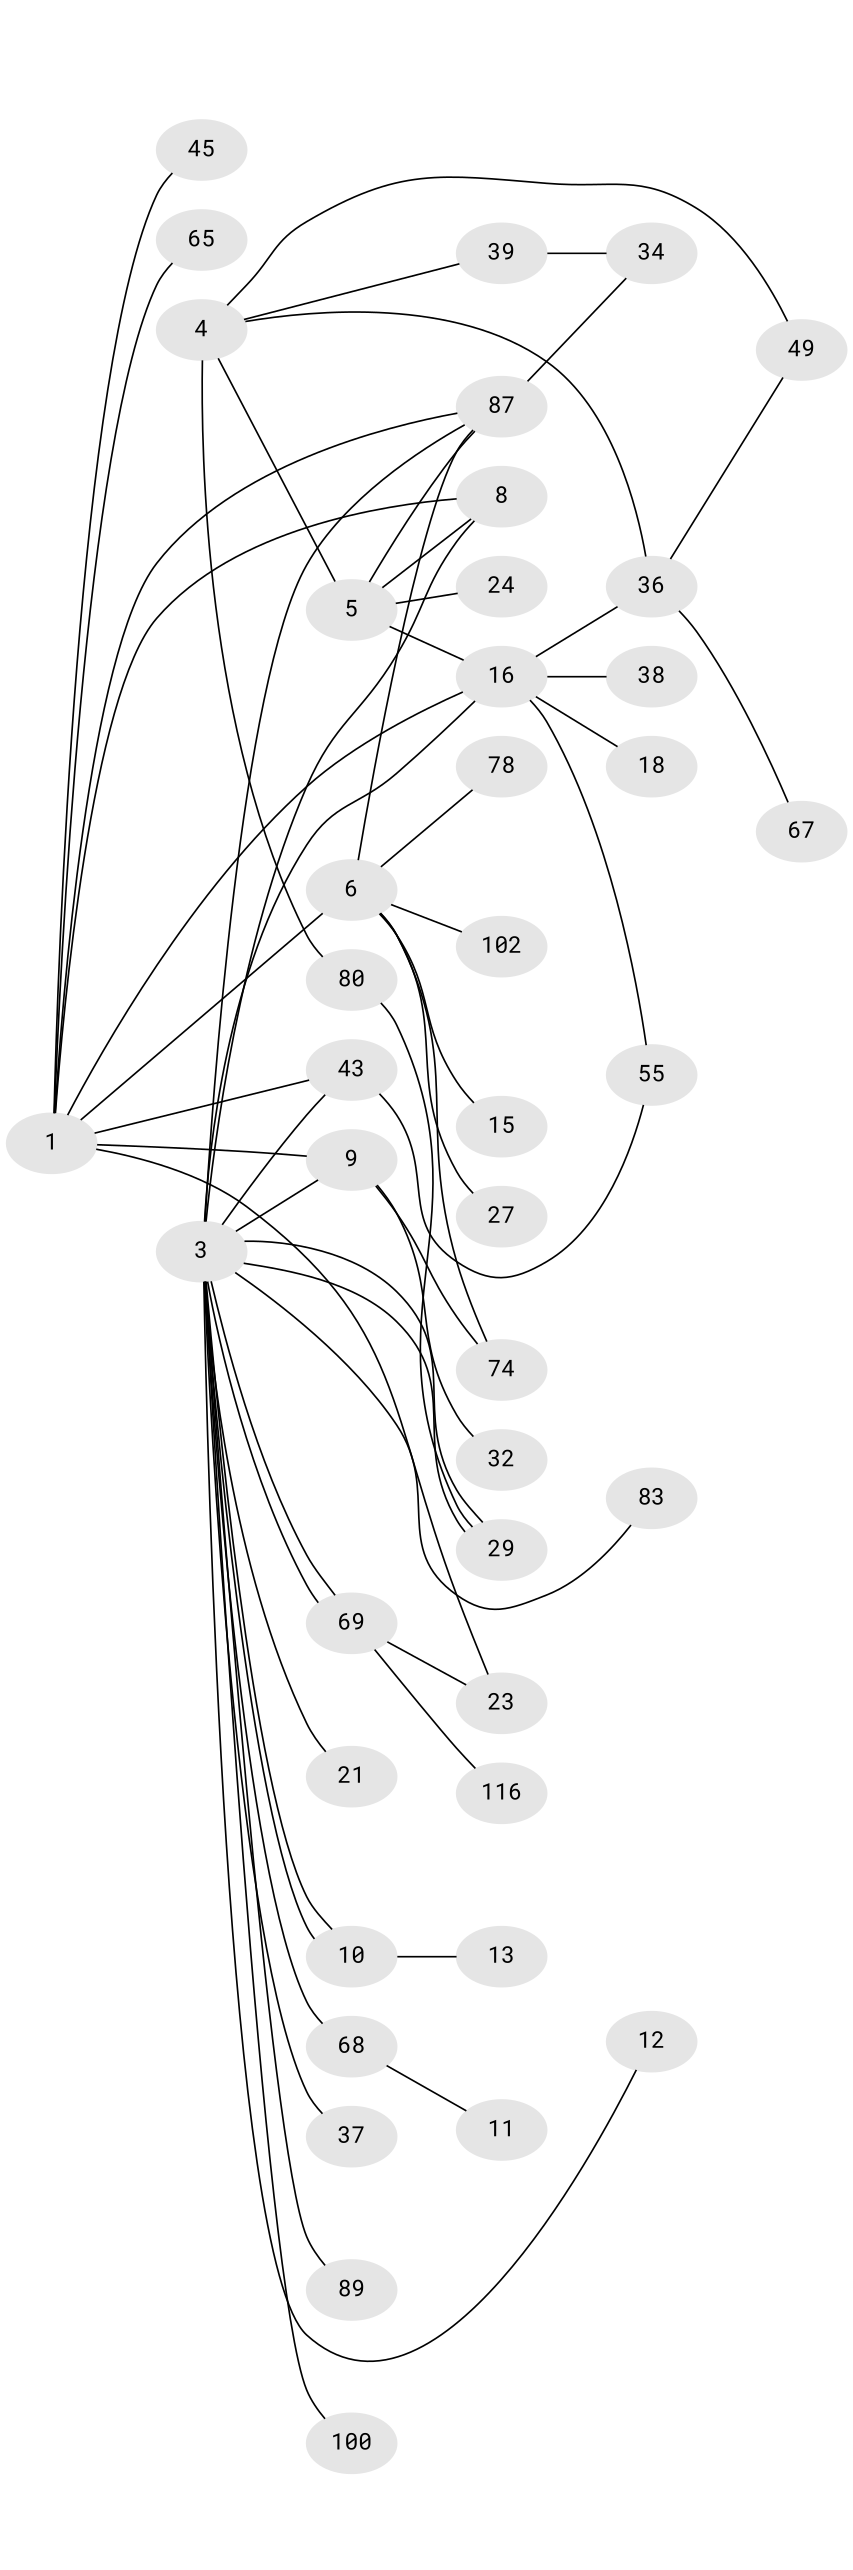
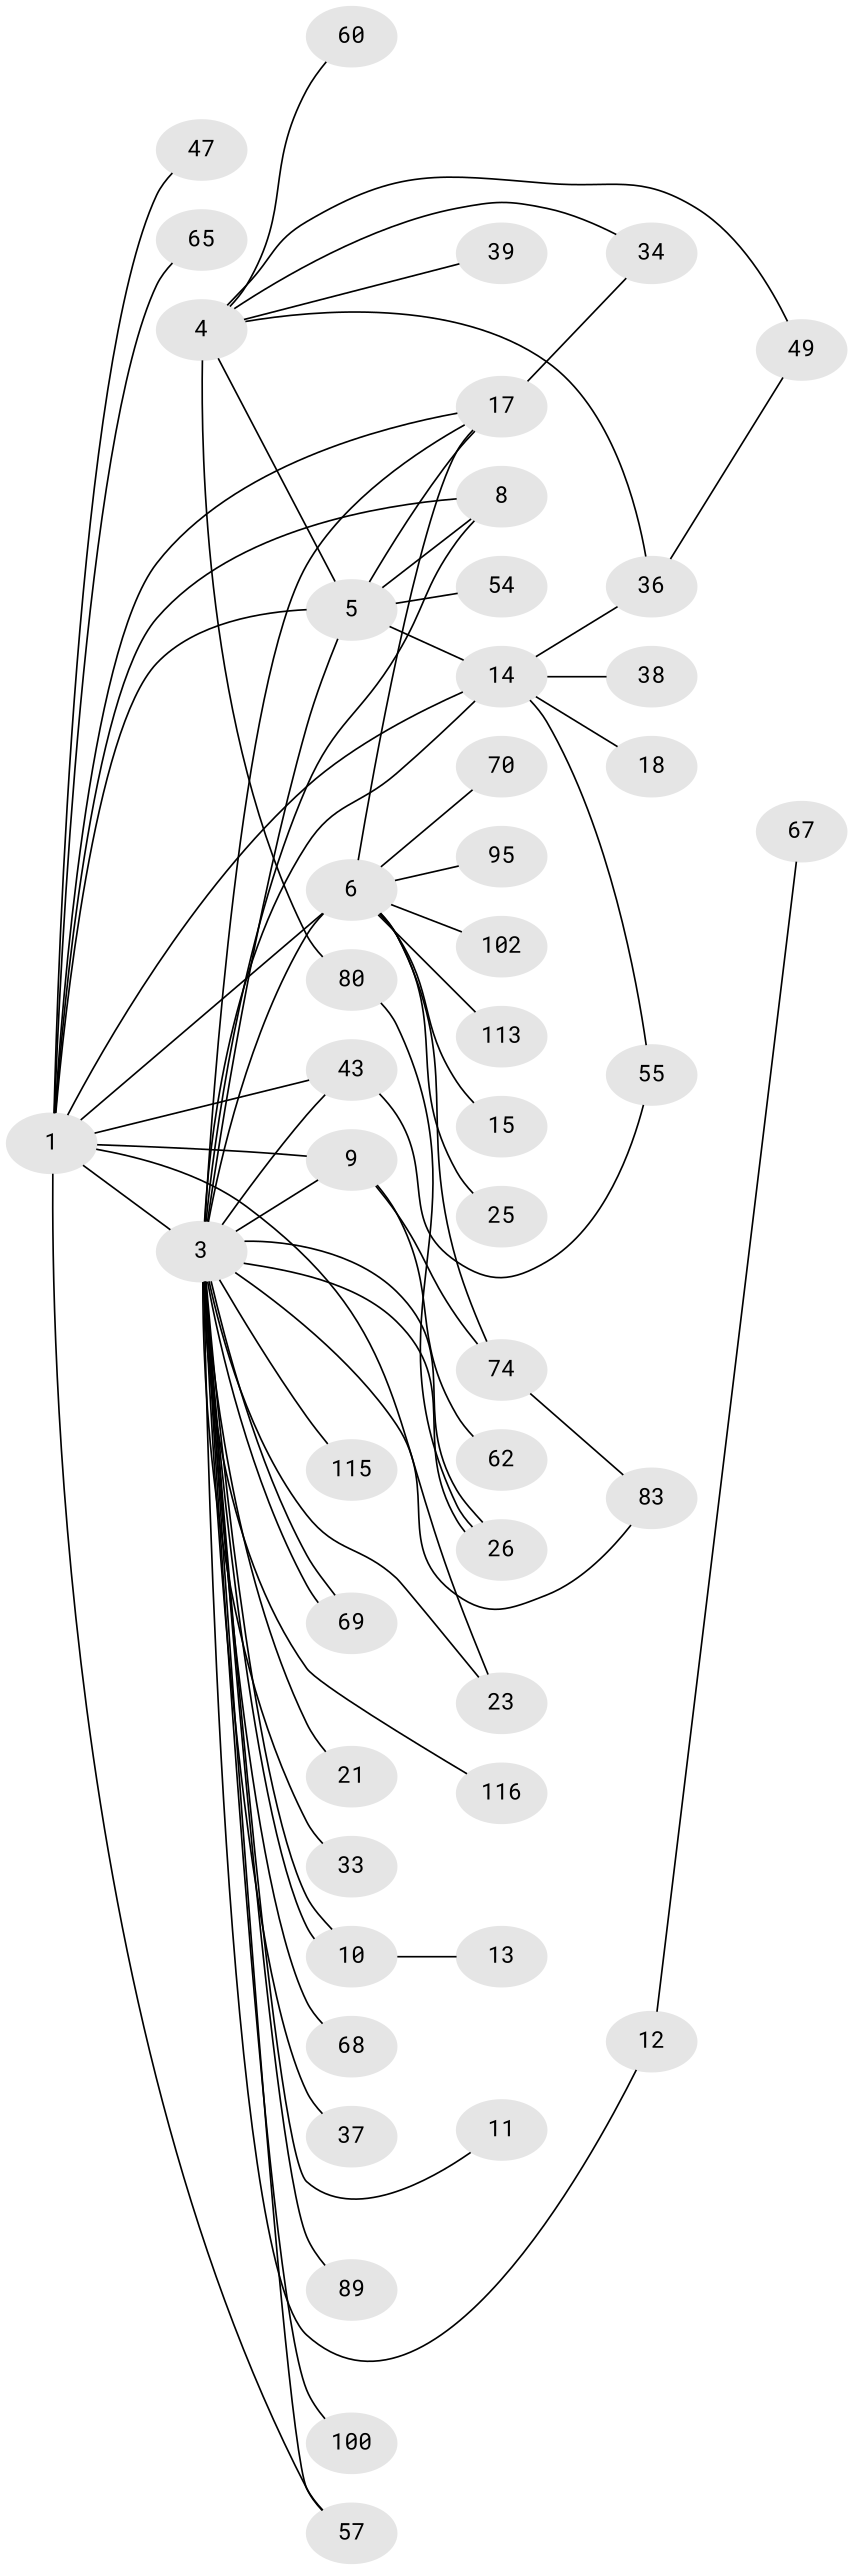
node "60": added
node "45": label "45" -> "47"
edge "39" -- "34": now "4" -- "34"
node "87": label "87" -> "17"
node "24": label "24" -> "54"
node "16": label "16" -> "14"
edge "36" -- "67": now "12" -- "67"
edge "5" -- "1": added
node "78": label "78" -> "70"
edge "5" -- "3": added
node "95": added
node "113": added
edge "6" -- "3": added
edge "1" -- "3": added
node "27": label "27" -> "25"
edge "74" -- "83": added
node "32": label "32" -> "62"
node "115": added
node "29": label "29" -> "26"
edge "69" -- "23": now "3" -- "23"
edge "69" -- "116": now "3" -- "116"
node "33": added
edge "68" -- "11": now "3" -- "11"
node "57": added
